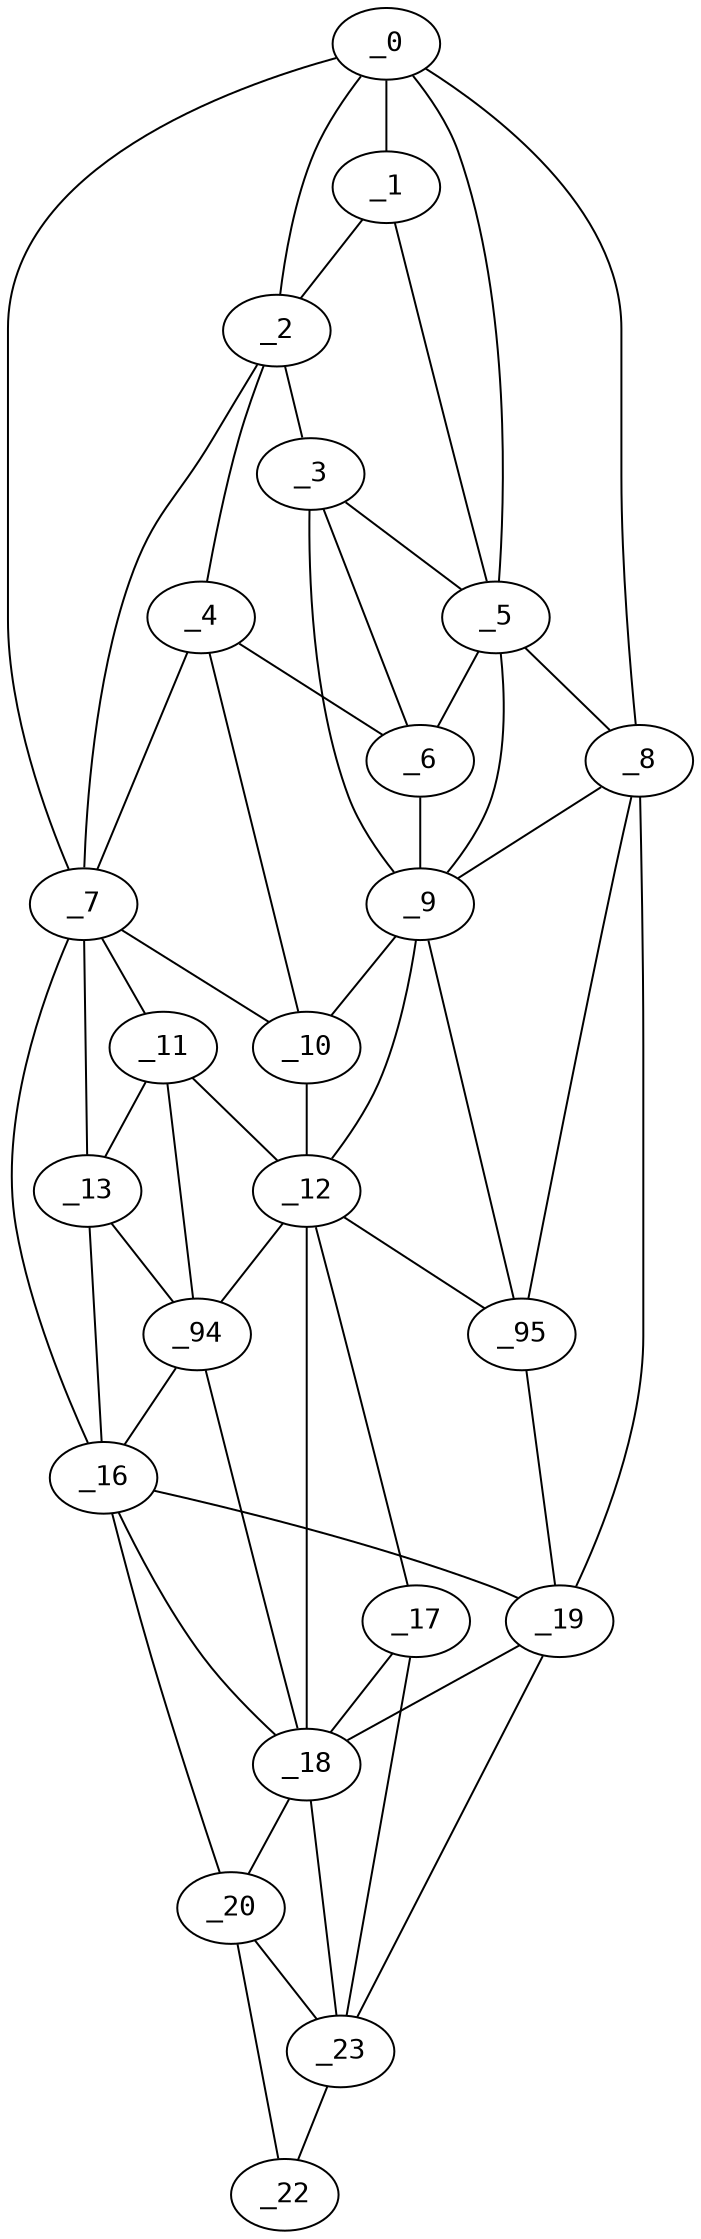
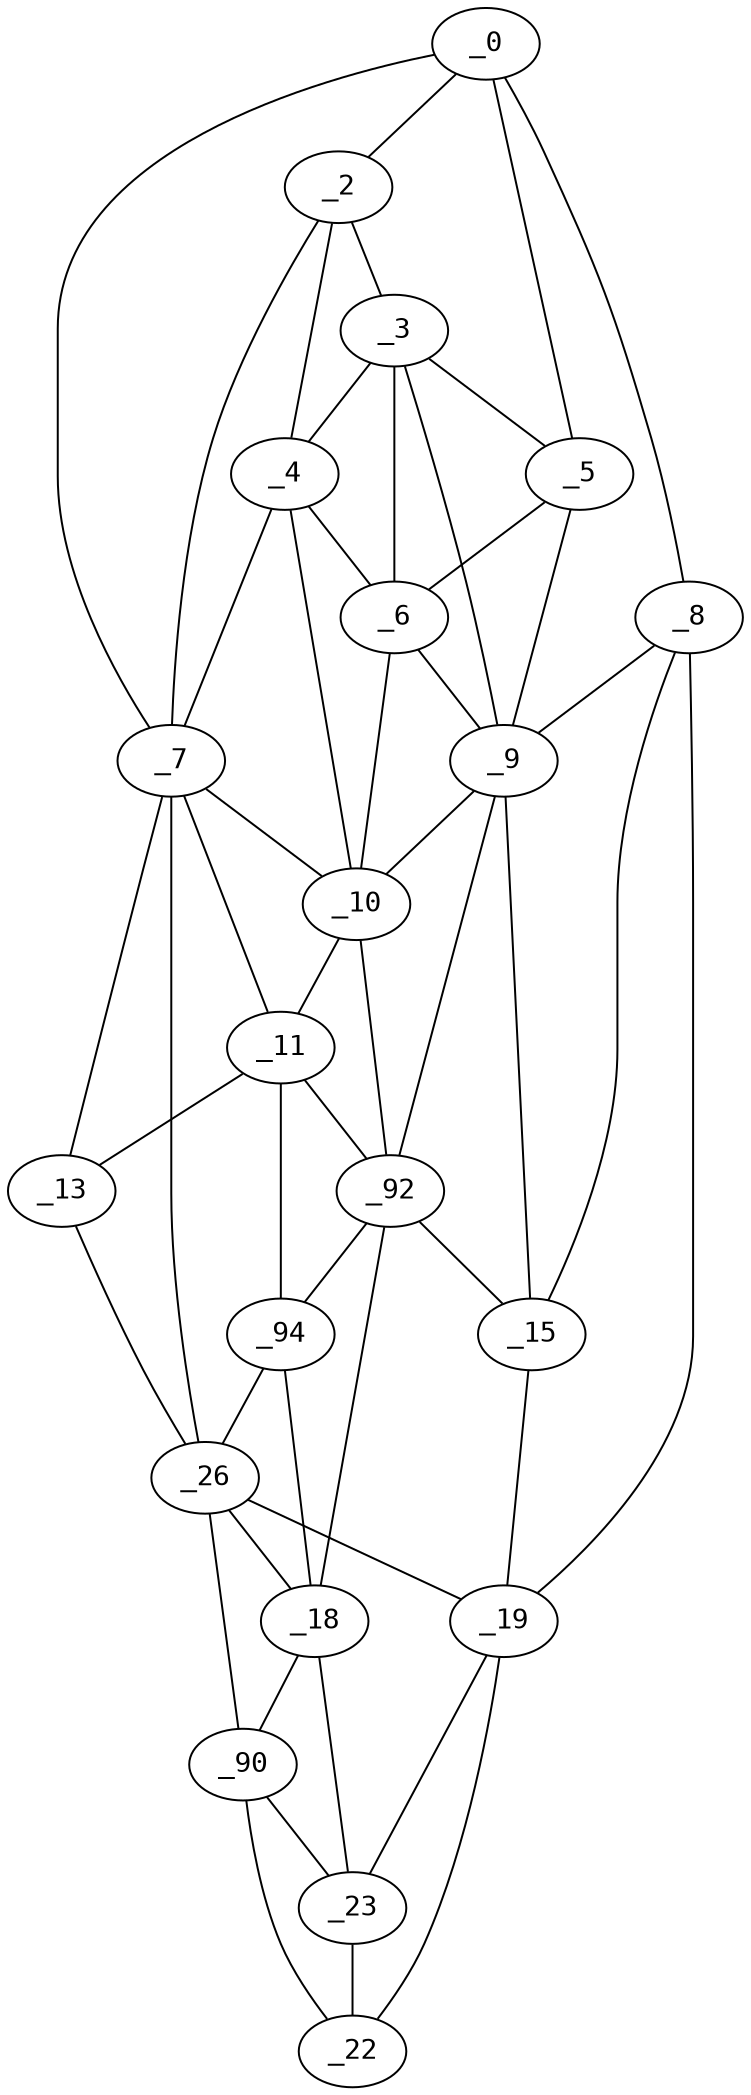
node "_1": removed
edge "_3" -- "_4": added
edge "_5" -- "_8": removed
edge "_6" -- "_10": added
edge "_10" -- "_11": added
node "_12": label "_12" -> "_92"
edge "_13" -- "_94": removed
node "_95": label "_95" -> "_15"
node "_16": label "_16" -> "_26"
node "_17": removed
edge "_19" -- "_18": now "_19" -- "_22"
node "_20": label "_20" -> "_90"
